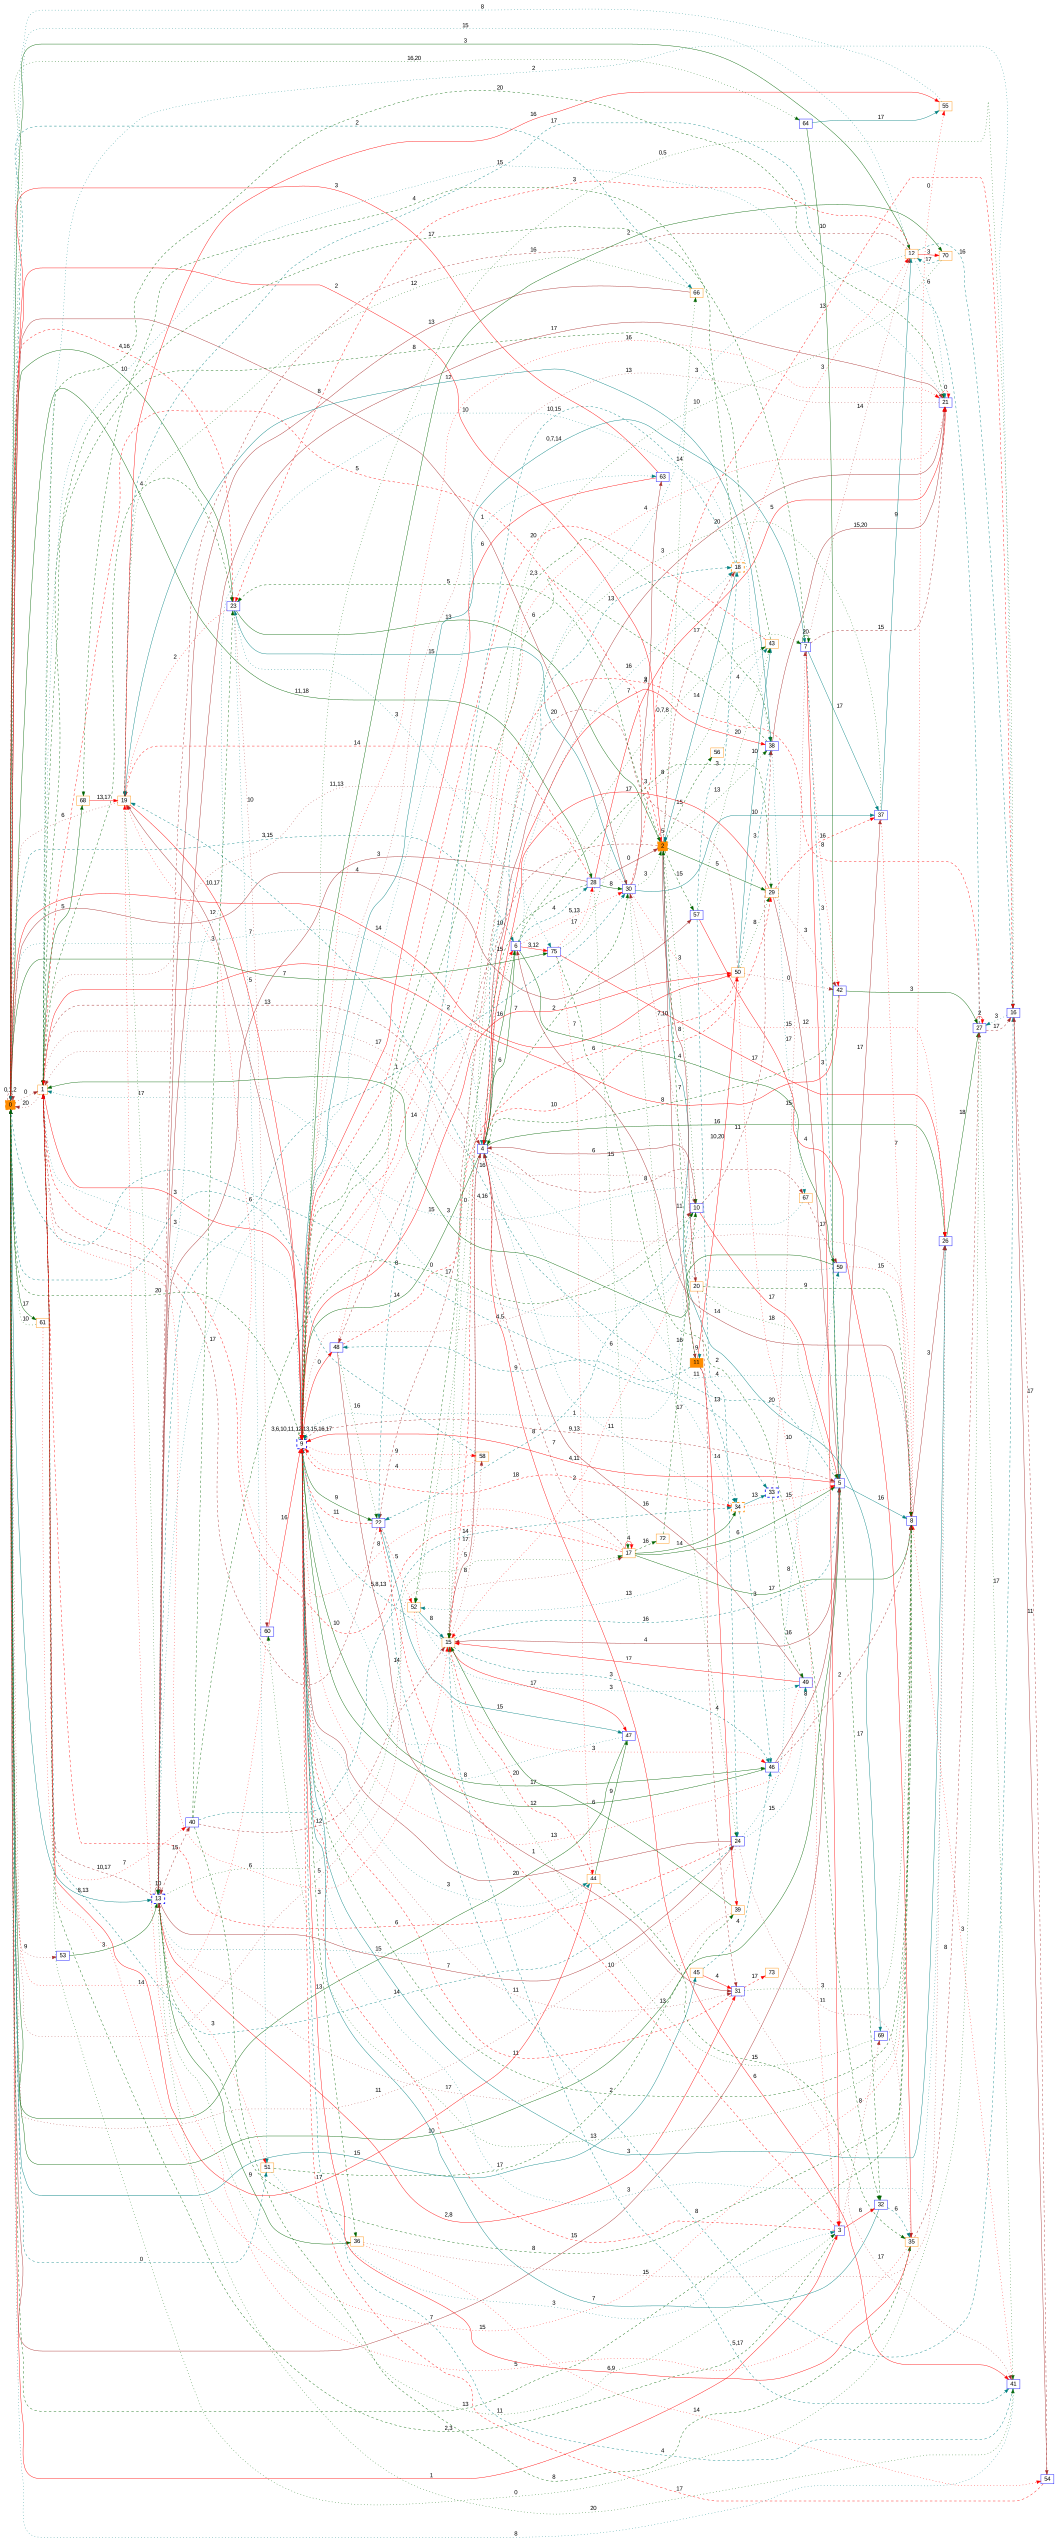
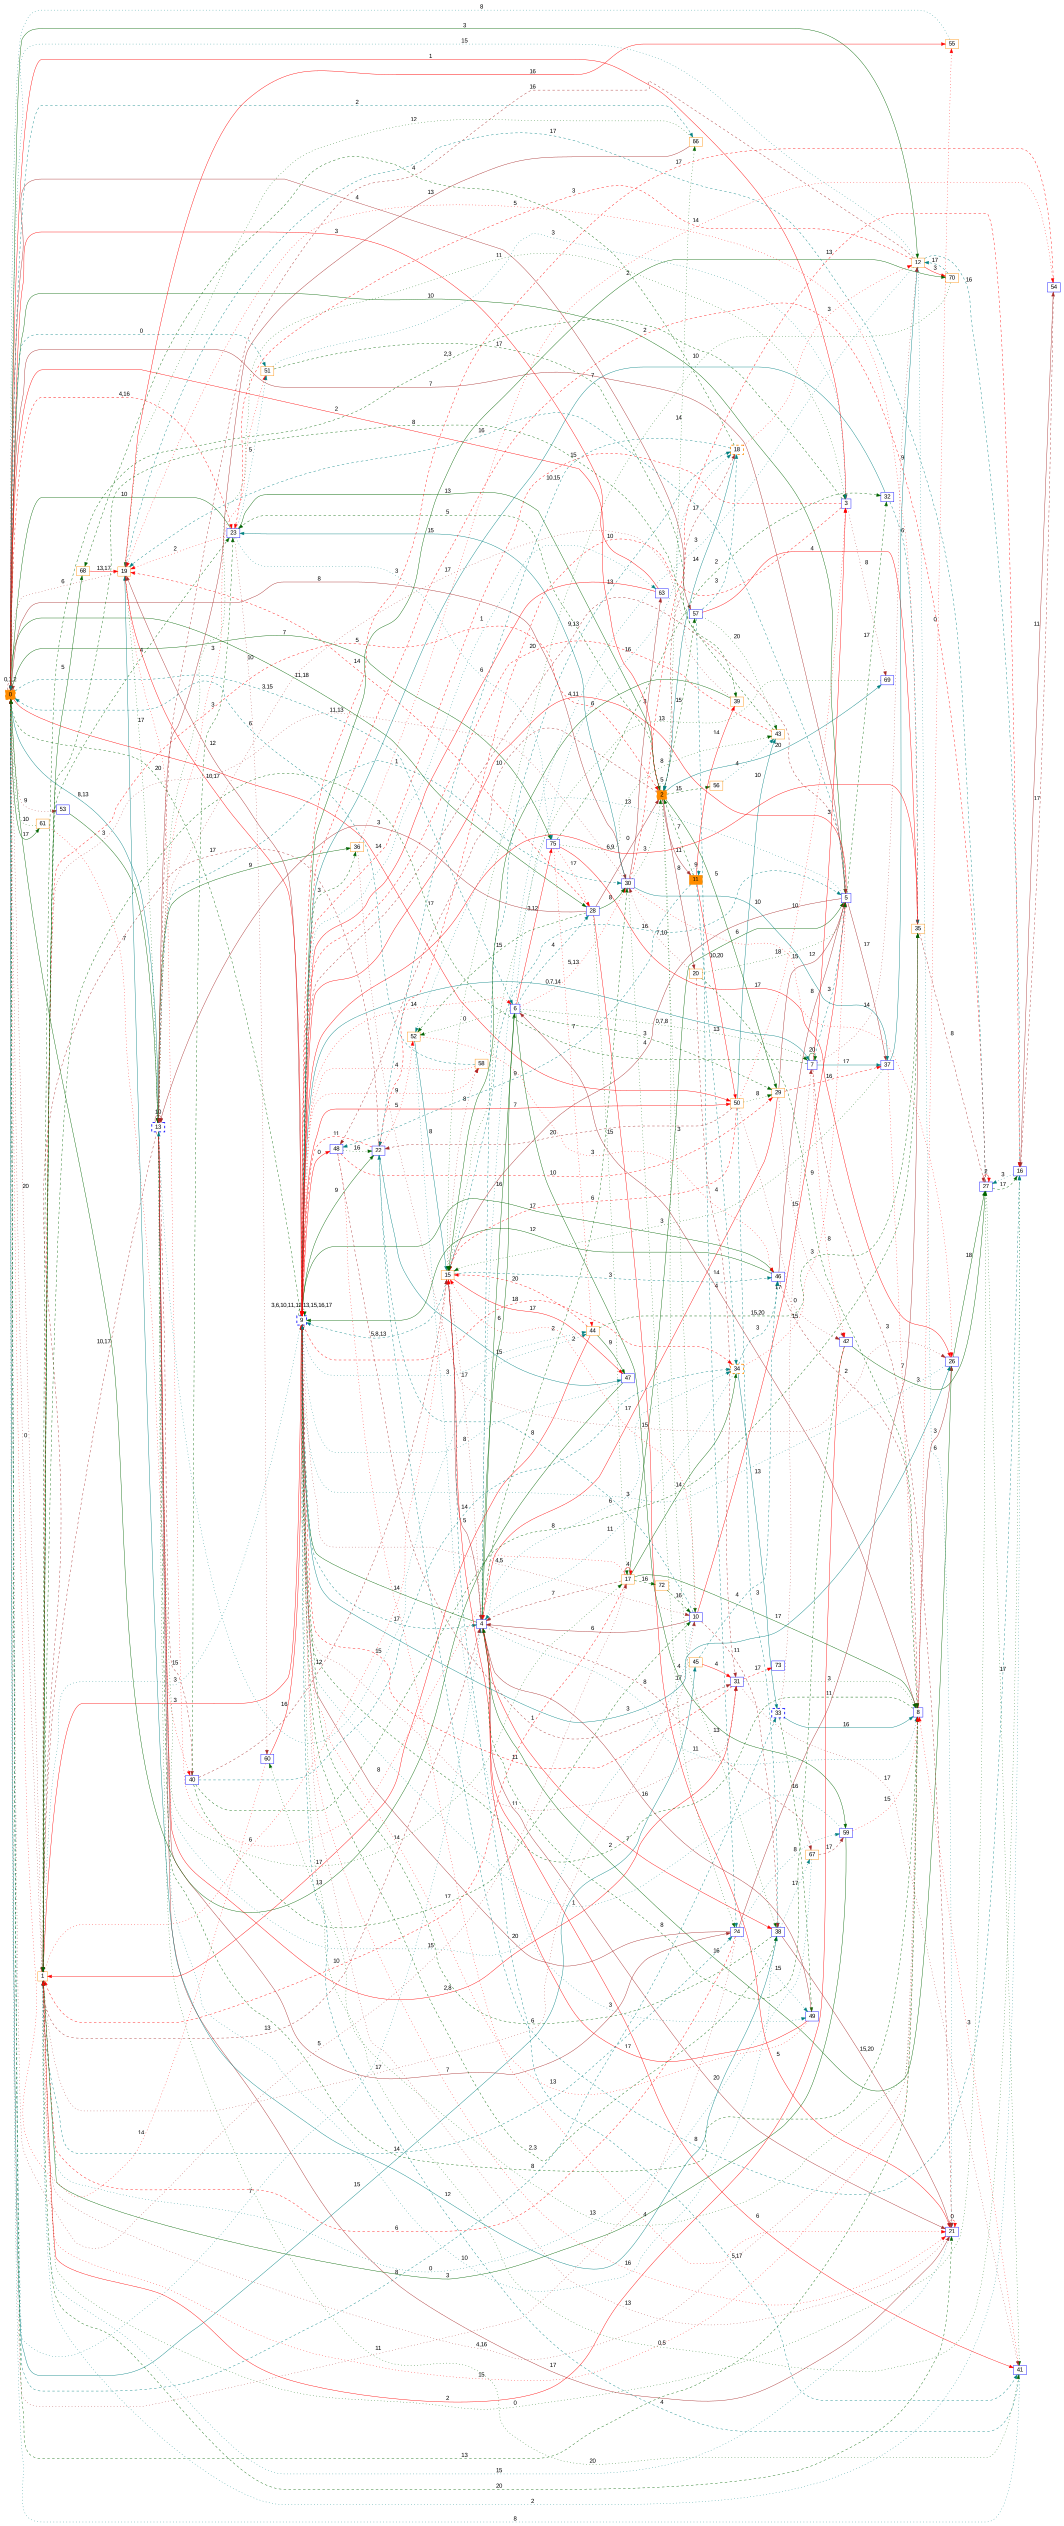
node "64": removed
edge "7" -> "21": label "15" -> "3"
edge "27" -> "16": color brown -> darkgreen
edge "5" -> "8": now "33" -> "8"
edge "9" -> "4": added, label "17"
edge "48" -> "31": style solid -> dashed
node "73": color darkorange -> blue
edge "24" -> "35": style dotted -> solid
edge "44" -> "35": label "15" -> "15,20"
edge "3" -> "32": removed, label "6"
